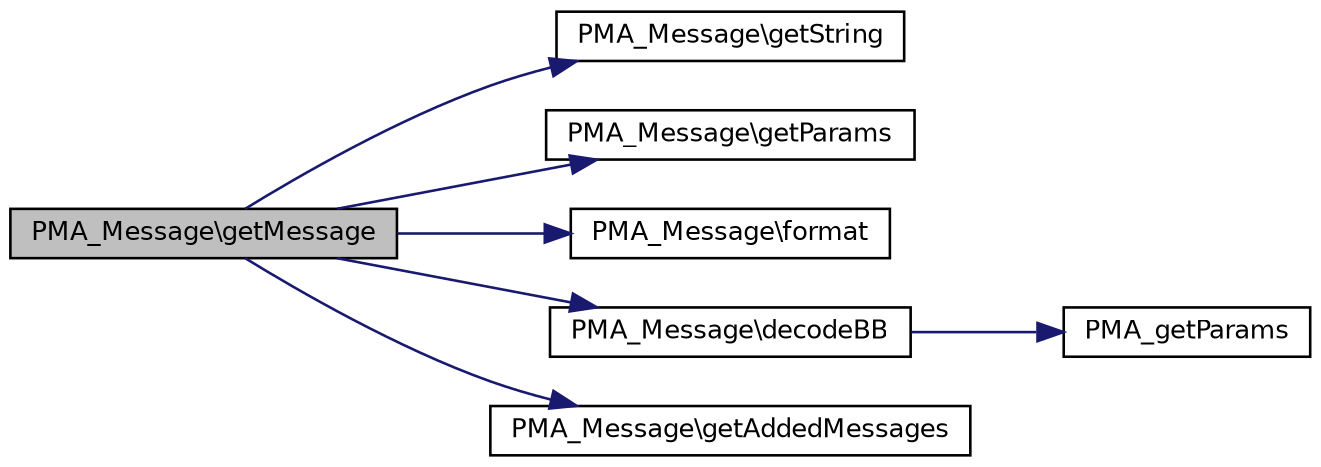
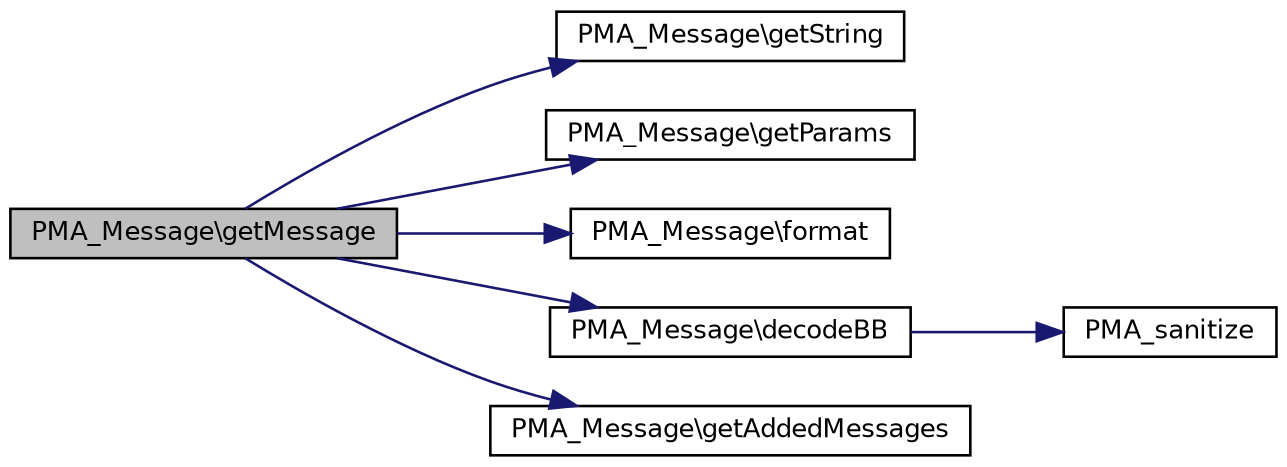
node "PMA_getParams": label "PMA_getParams" -> "PMA_sanitize"
